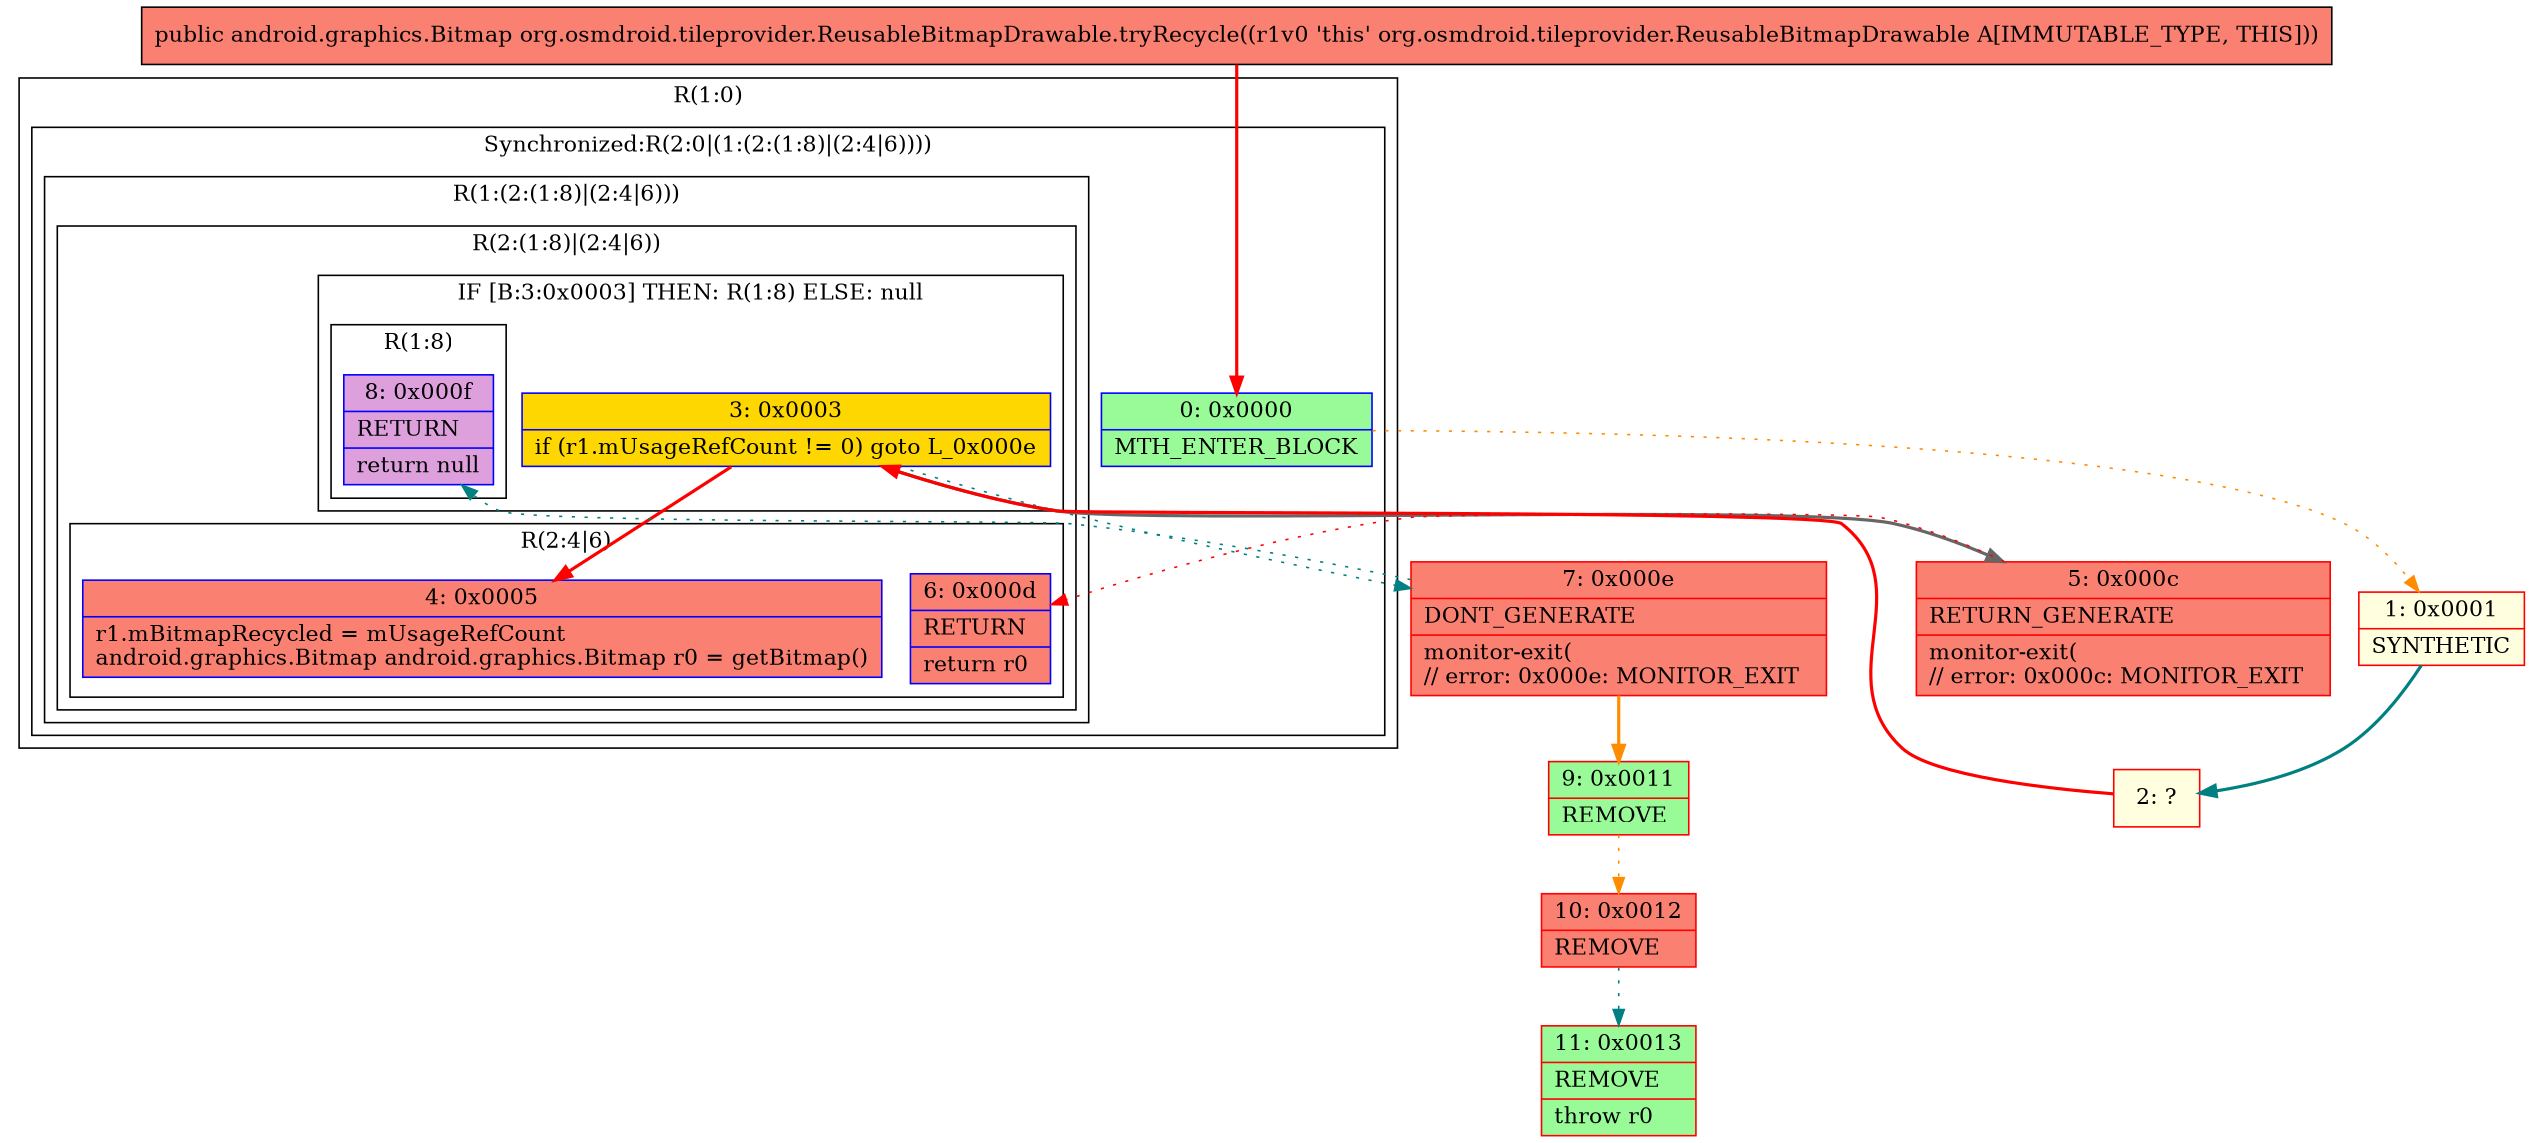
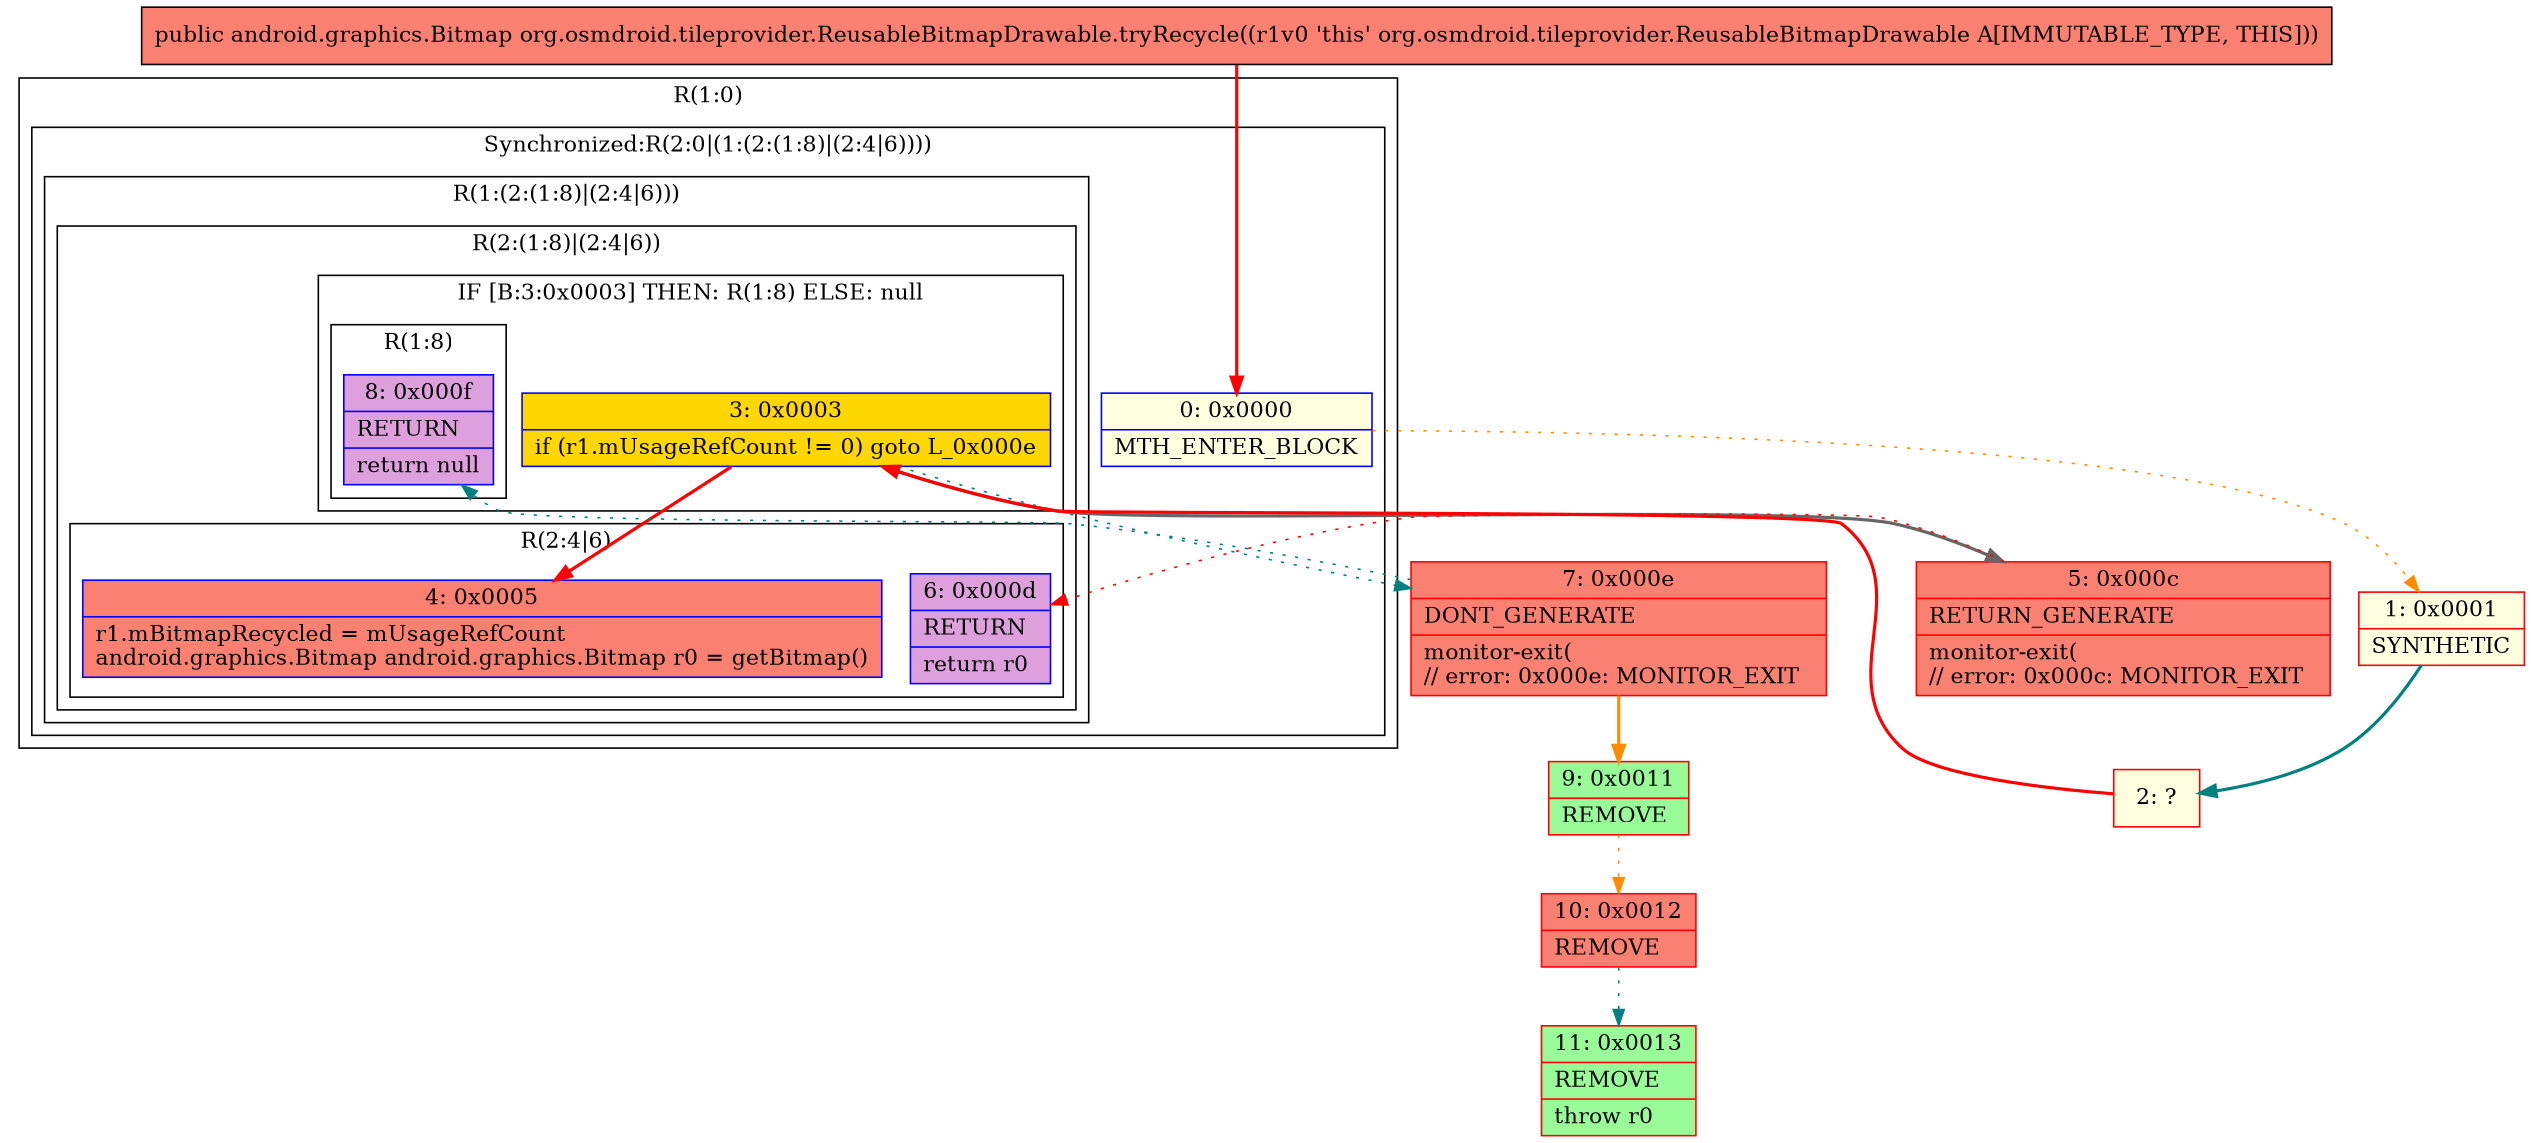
node "0: 0x0000": fillcolor palegreen -> lightyellow
node "6: 0x000d": fillcolor salmon -> plum
